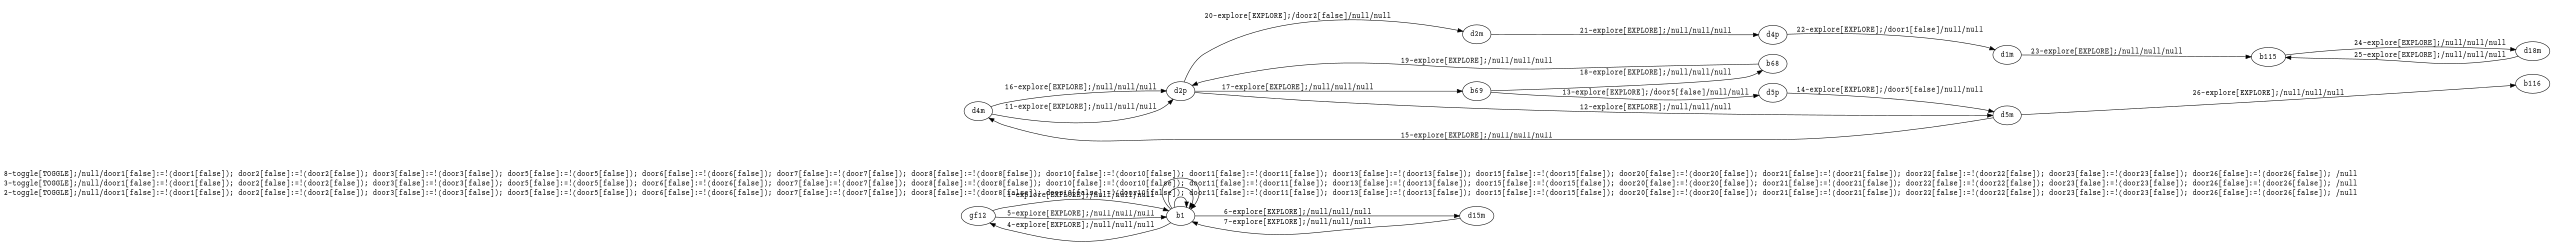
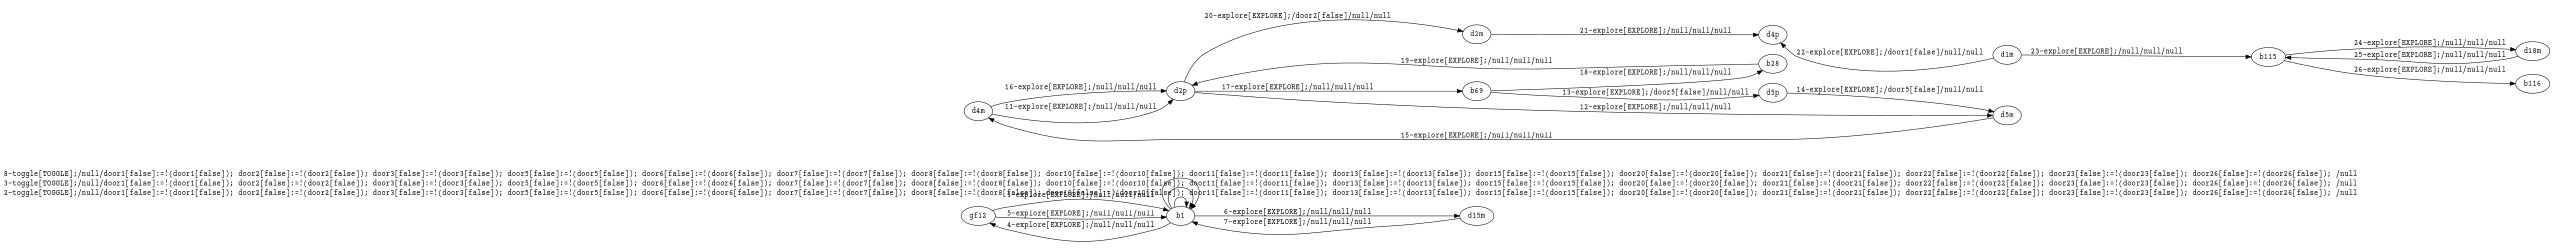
edge "d4p" -> "d1m": reversed
node "b68": label "b68" -> "b28"
edge "d5m" -> "b116": now "b115" -> "b116"
